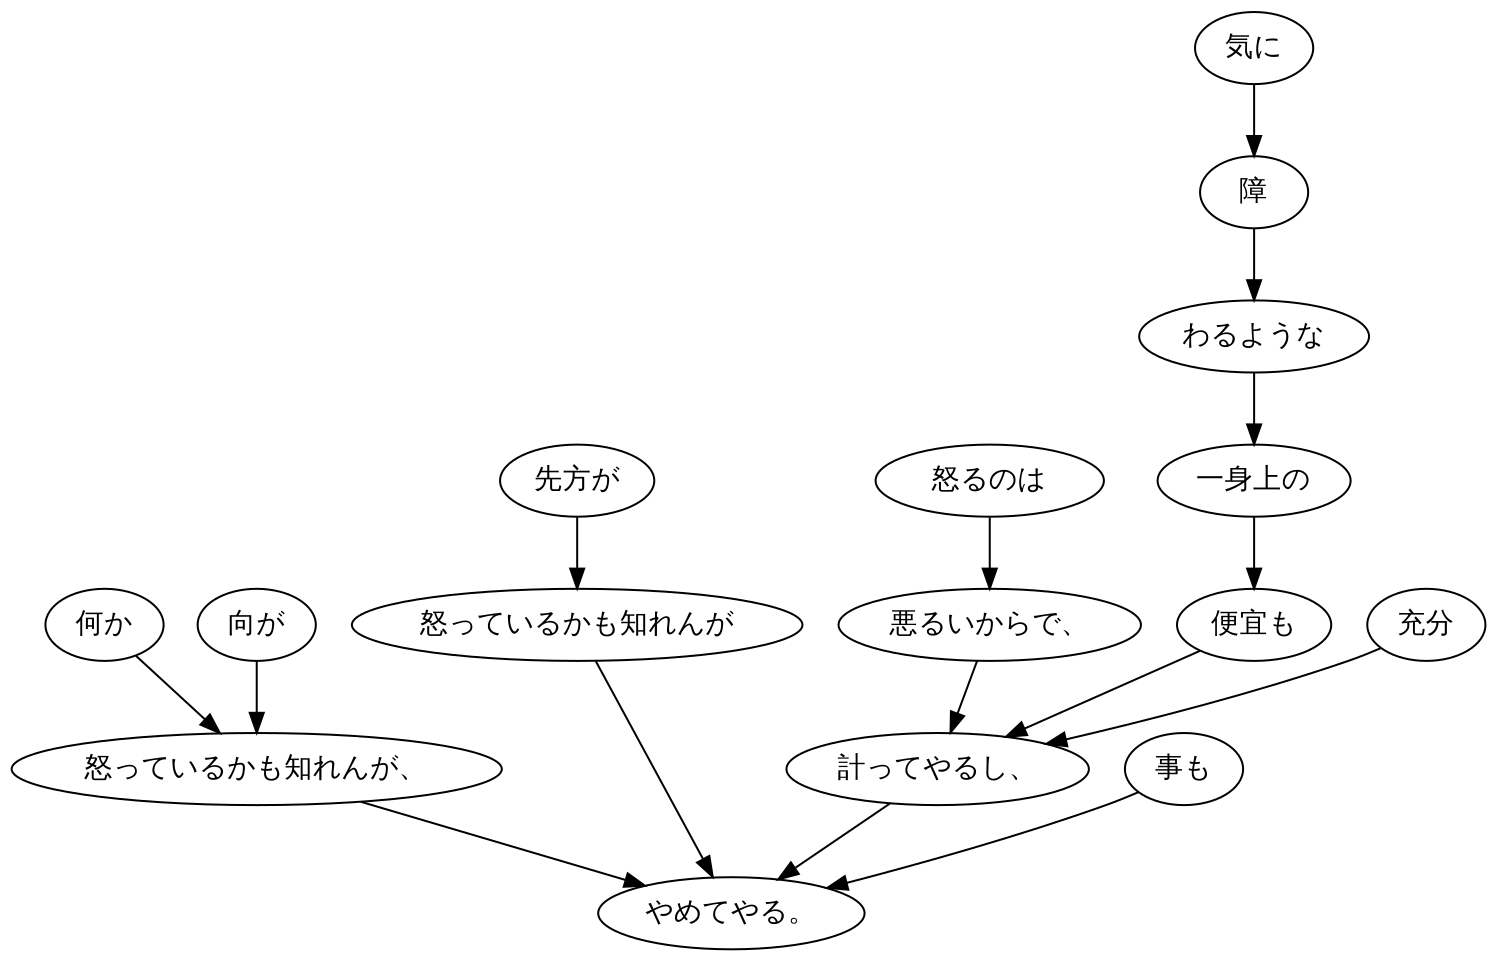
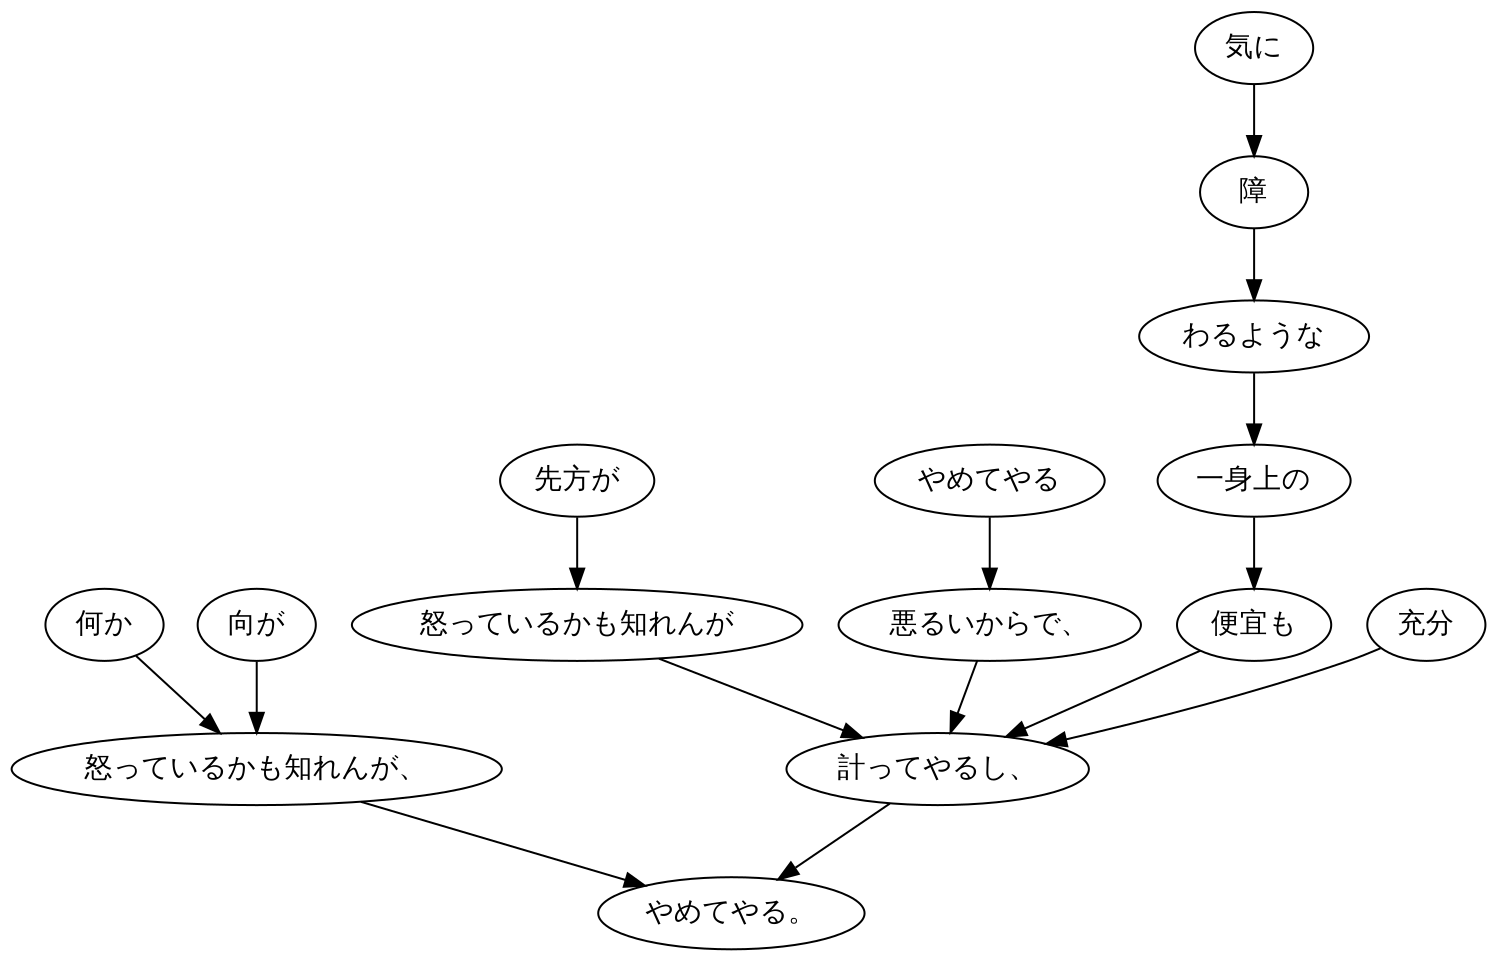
node "怒るのは": label "怒るのは" -> "やめてやる"
edge "怒っているかも知れんが" -> "やめてやる。": now "怒っているかも知れんが" -> "計ってやるし、"
node "事も": removed
